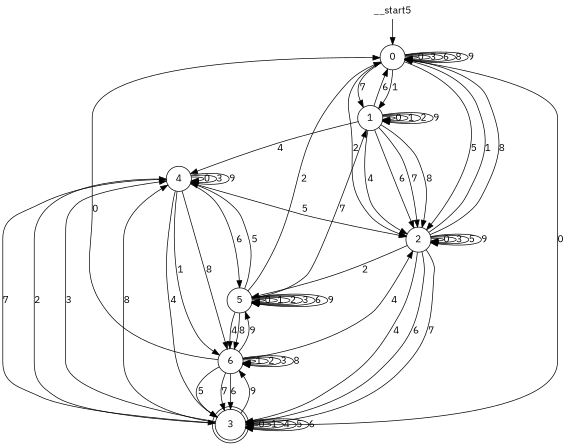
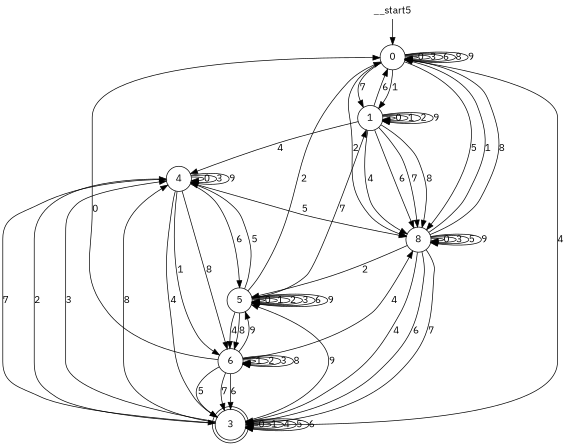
node "2": label "2" -> "8"
edge "0" -> "3": label "0" -> "4"
edge "3" -> "6": now "3" -> "5"
